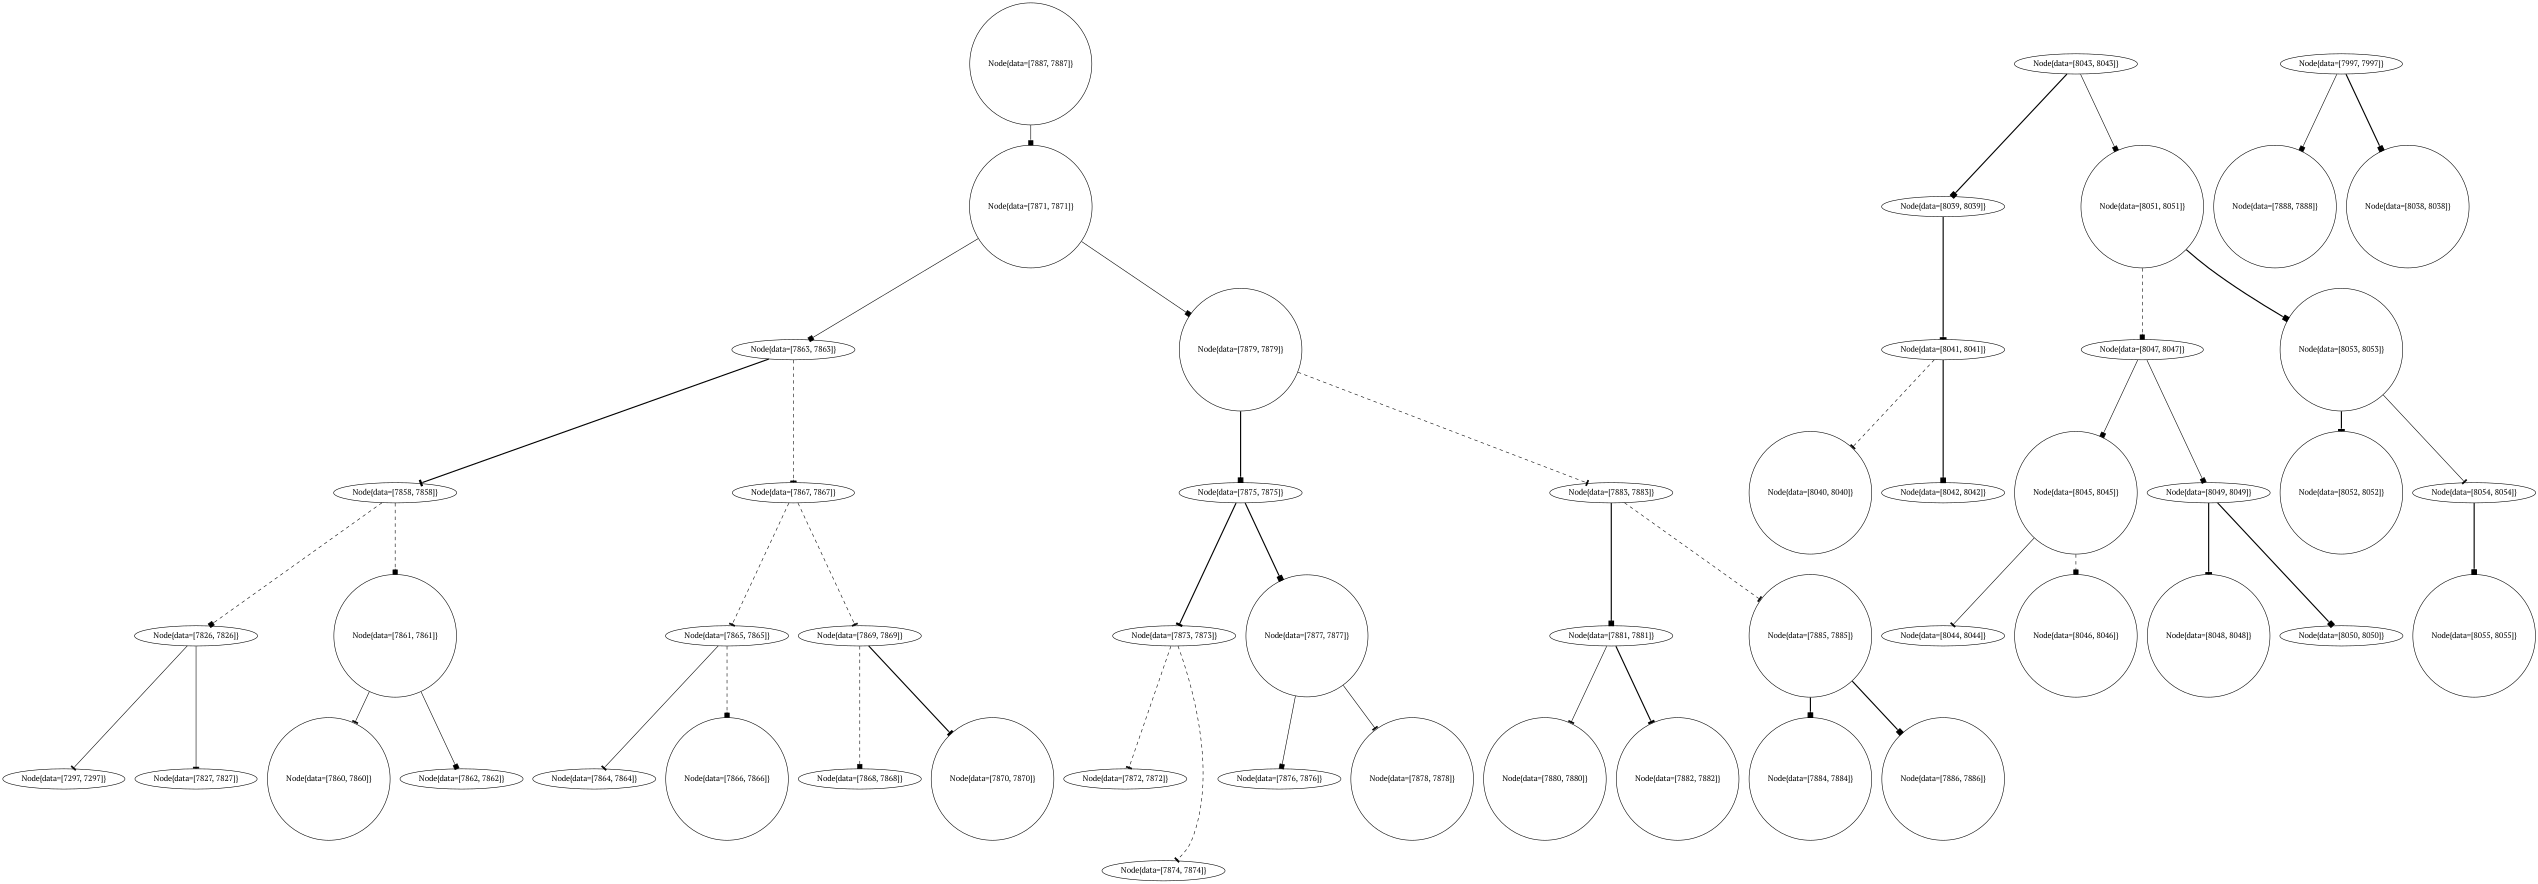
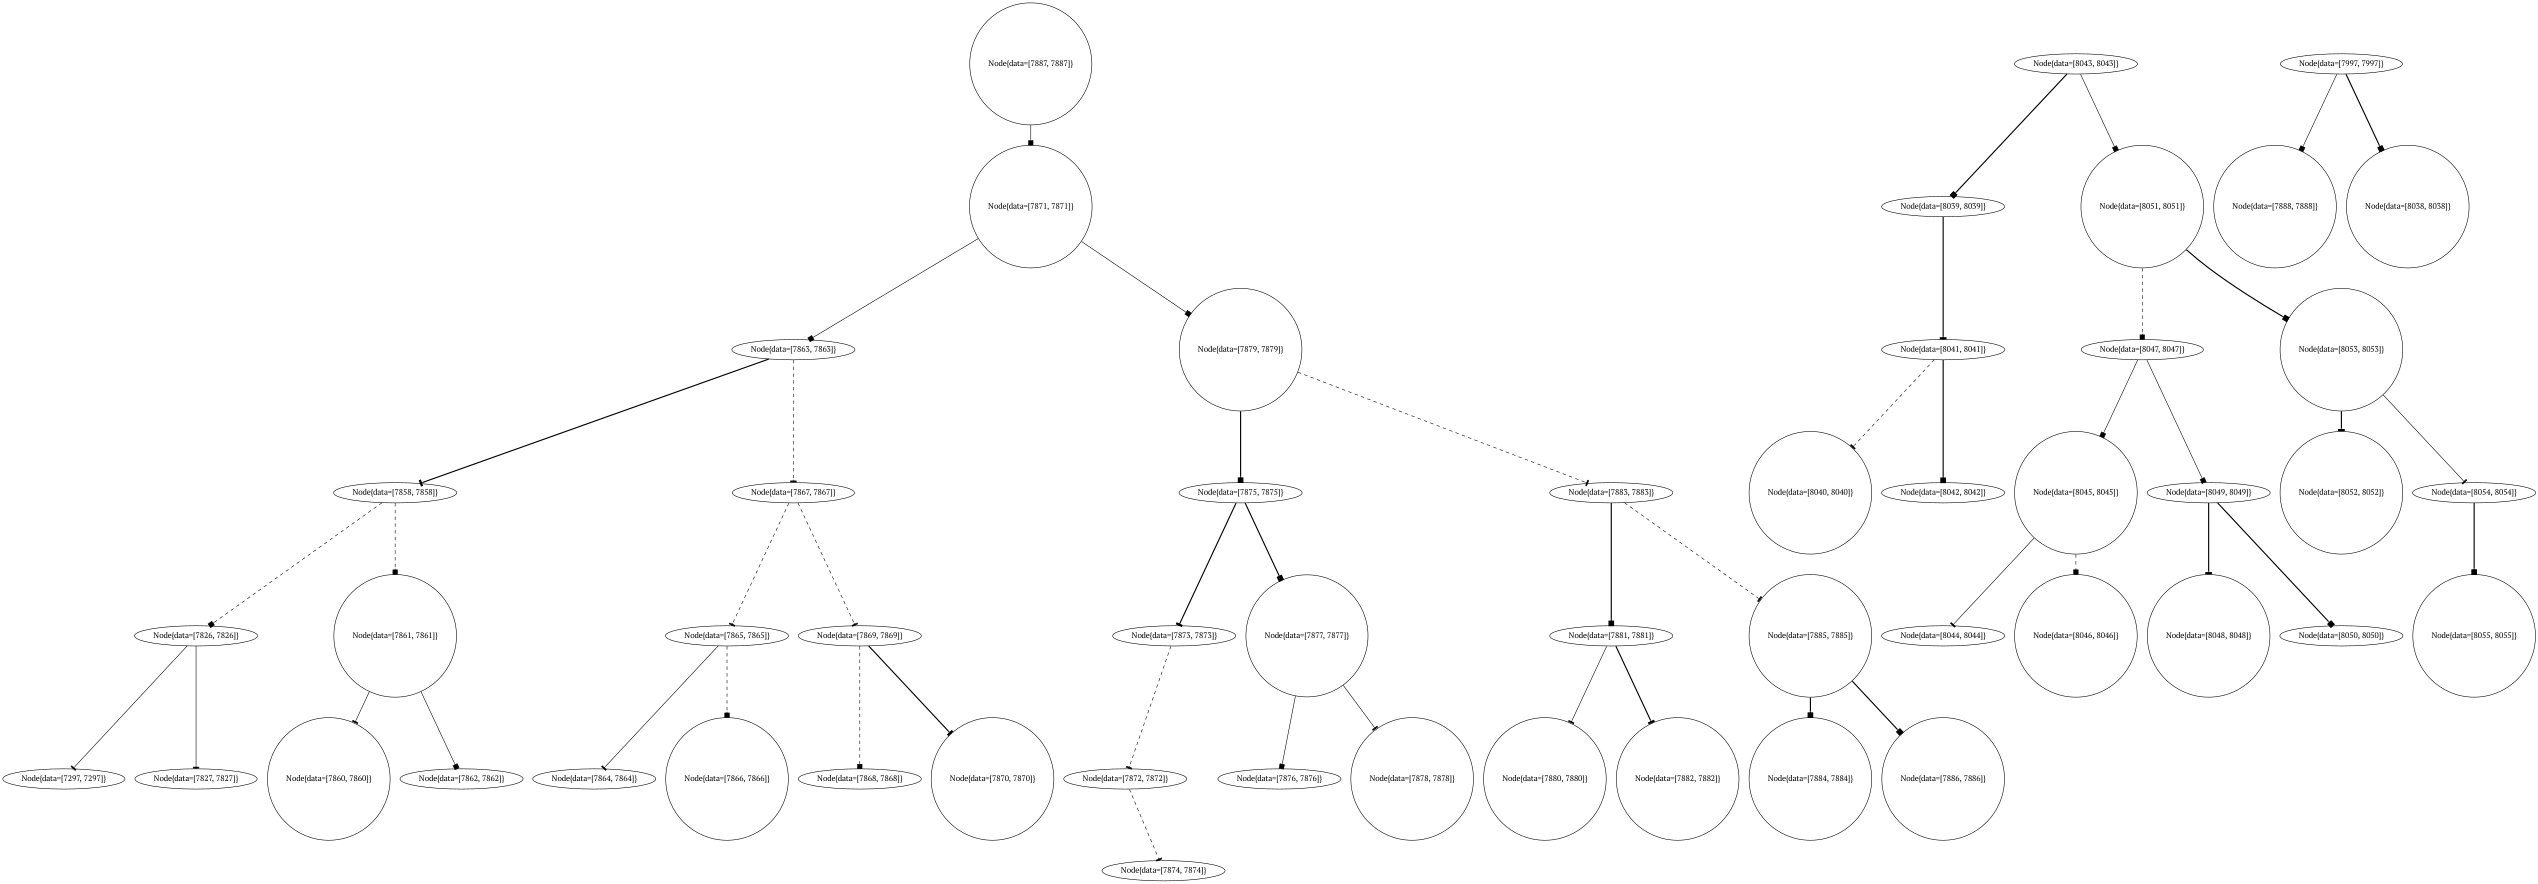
edge "Node{data=[7873, 7873]}" -> "Node{data=[7874, 7874]}": now "Node{data=[7872, 7872]}" -> "Node{data=[7874, 7874]}"
